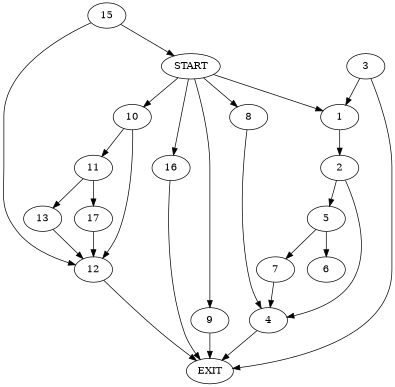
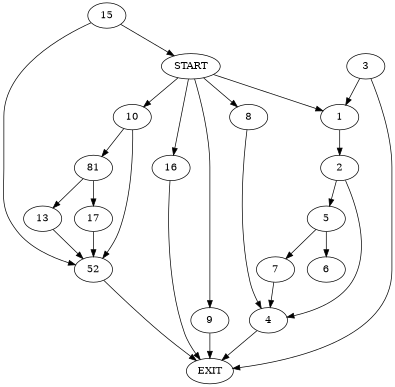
node "11": label "11" -> "81"
node "12": label "12" -> "52"
